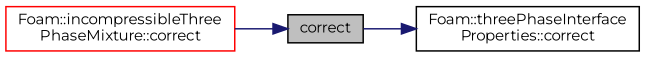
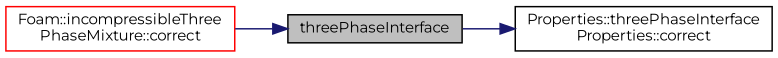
node "correct": label "correct" -> "threePhaseInterface"
node "Foam::threePhaseInterface Properties::correct": label "Foam::threePhaseInterface Properties::correct" -> "Properties::threePhaseInterface Properties::correct"
